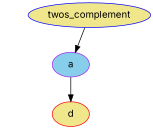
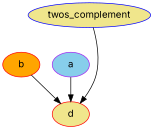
edge "twos_complement" -> "a": now "twos_complement" -> "d"
node "b": added
